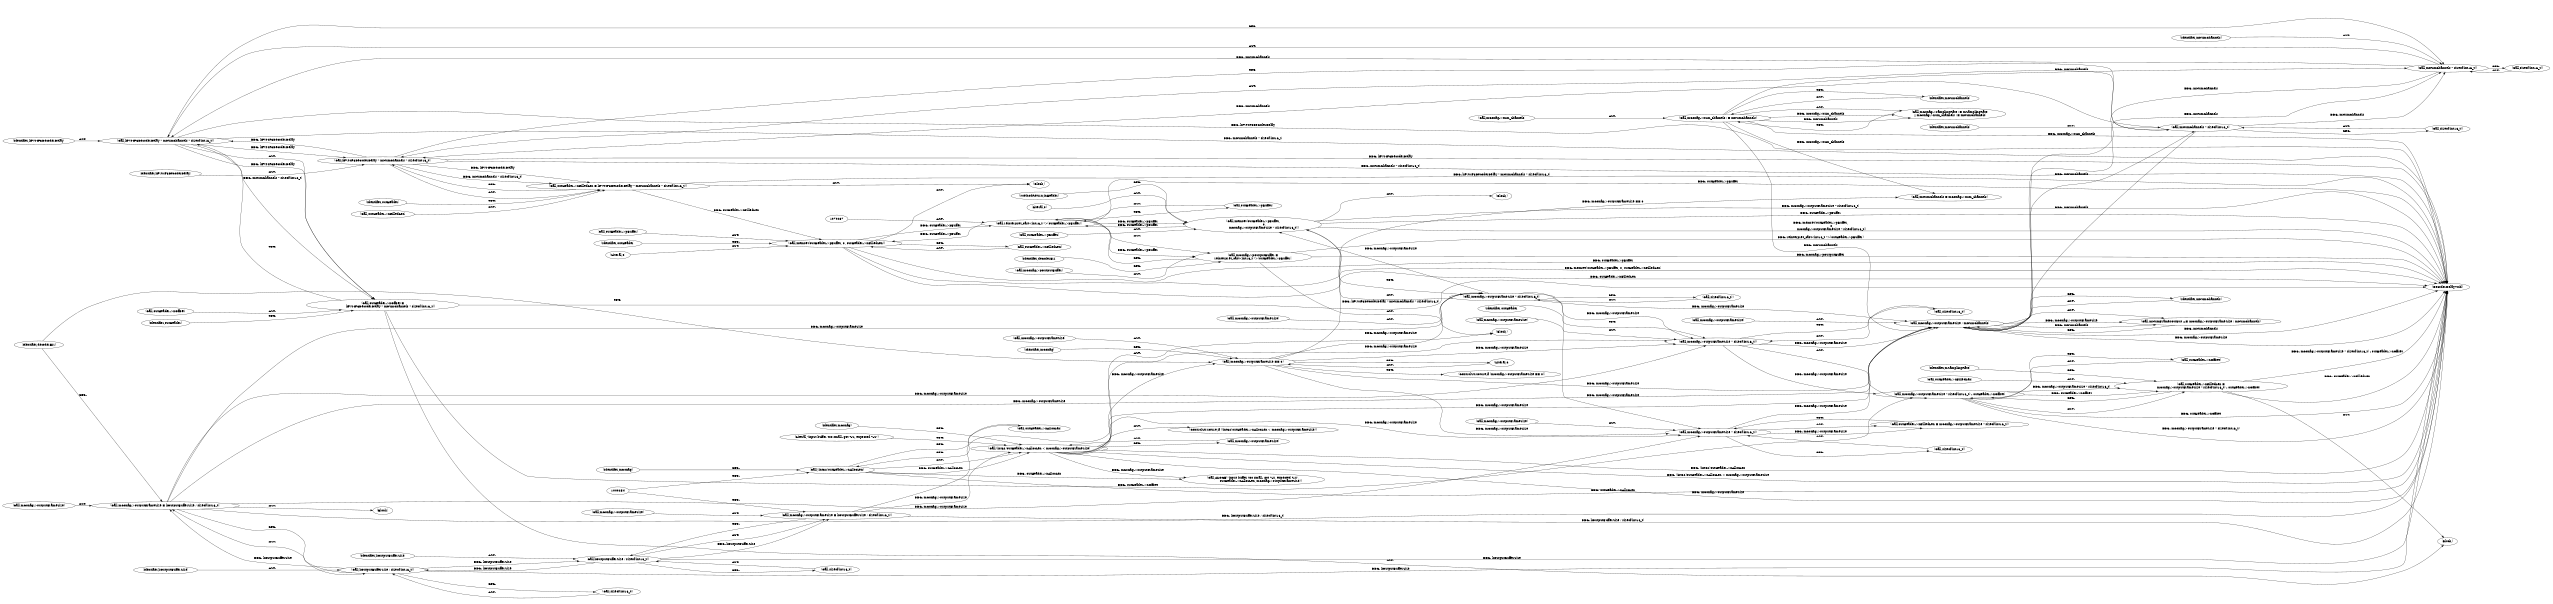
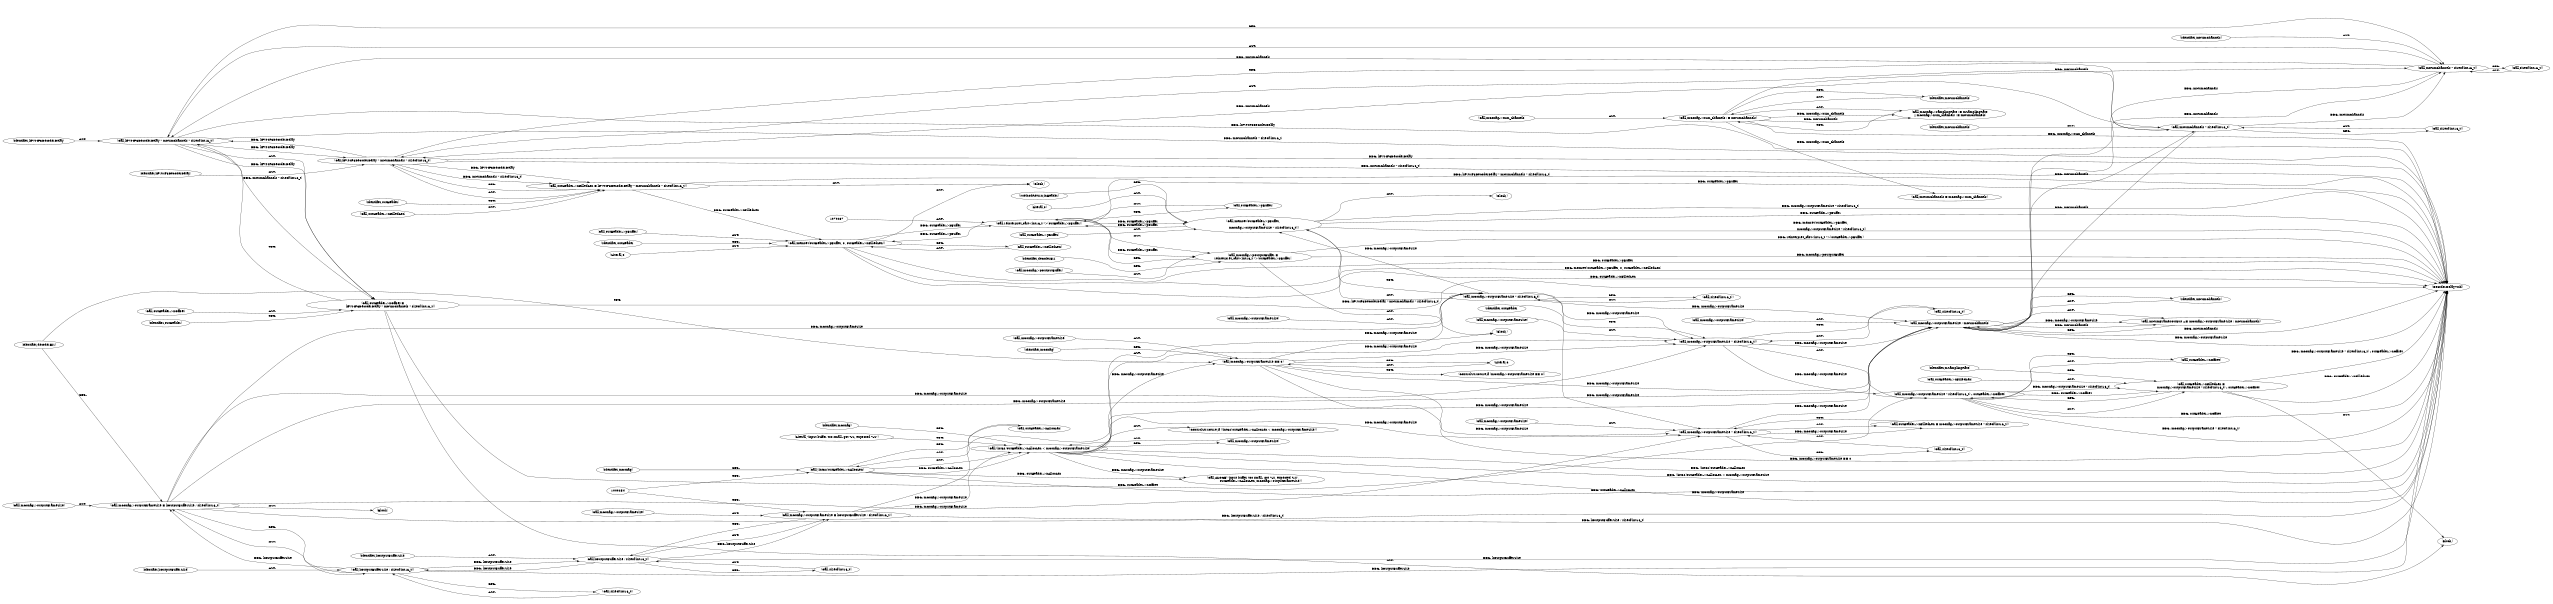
edge "(Call,mConfig->outputFrameSize == 0)" -> "(Call,mNumChannels = mConfig->num_channels)": now "(Call,mConfig->outputFrameSize == 0)" -> "(DecoderDelay,void)"
edge "(Call,mConfig->num_channels != mNumChannels)" -> "(Call,mConfig->outputFrameSize / mNumChannels)": removed, label "DDG: mNumChannels"
edge "(Call,outHeader->nAllocLen)" -> "(Call,(int32)outHeader->nAllocLen)": label "CFG: " -> "AST: "
